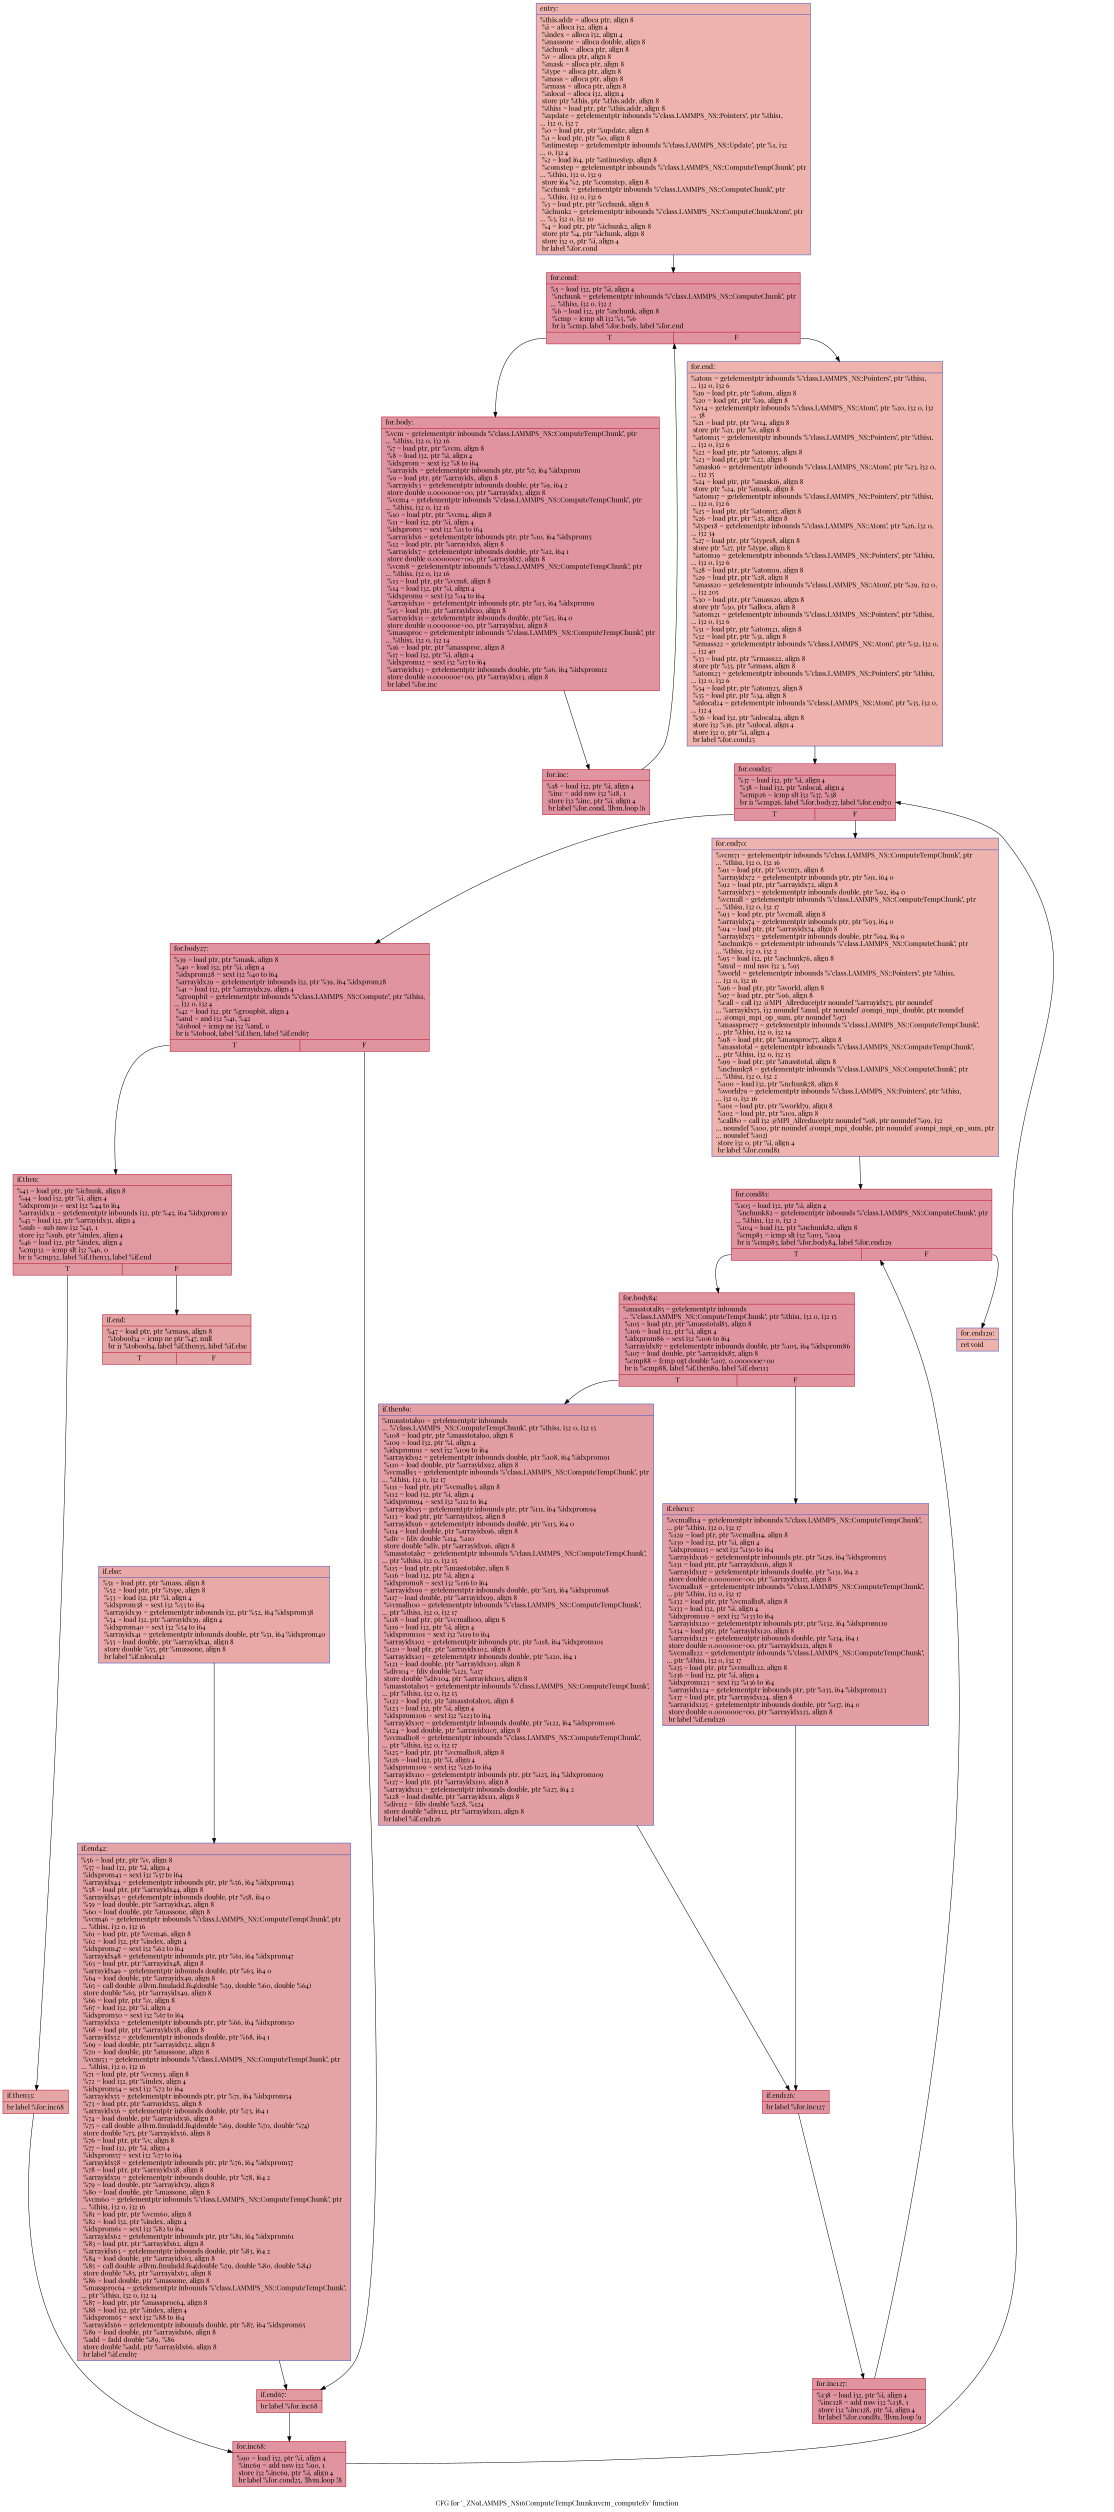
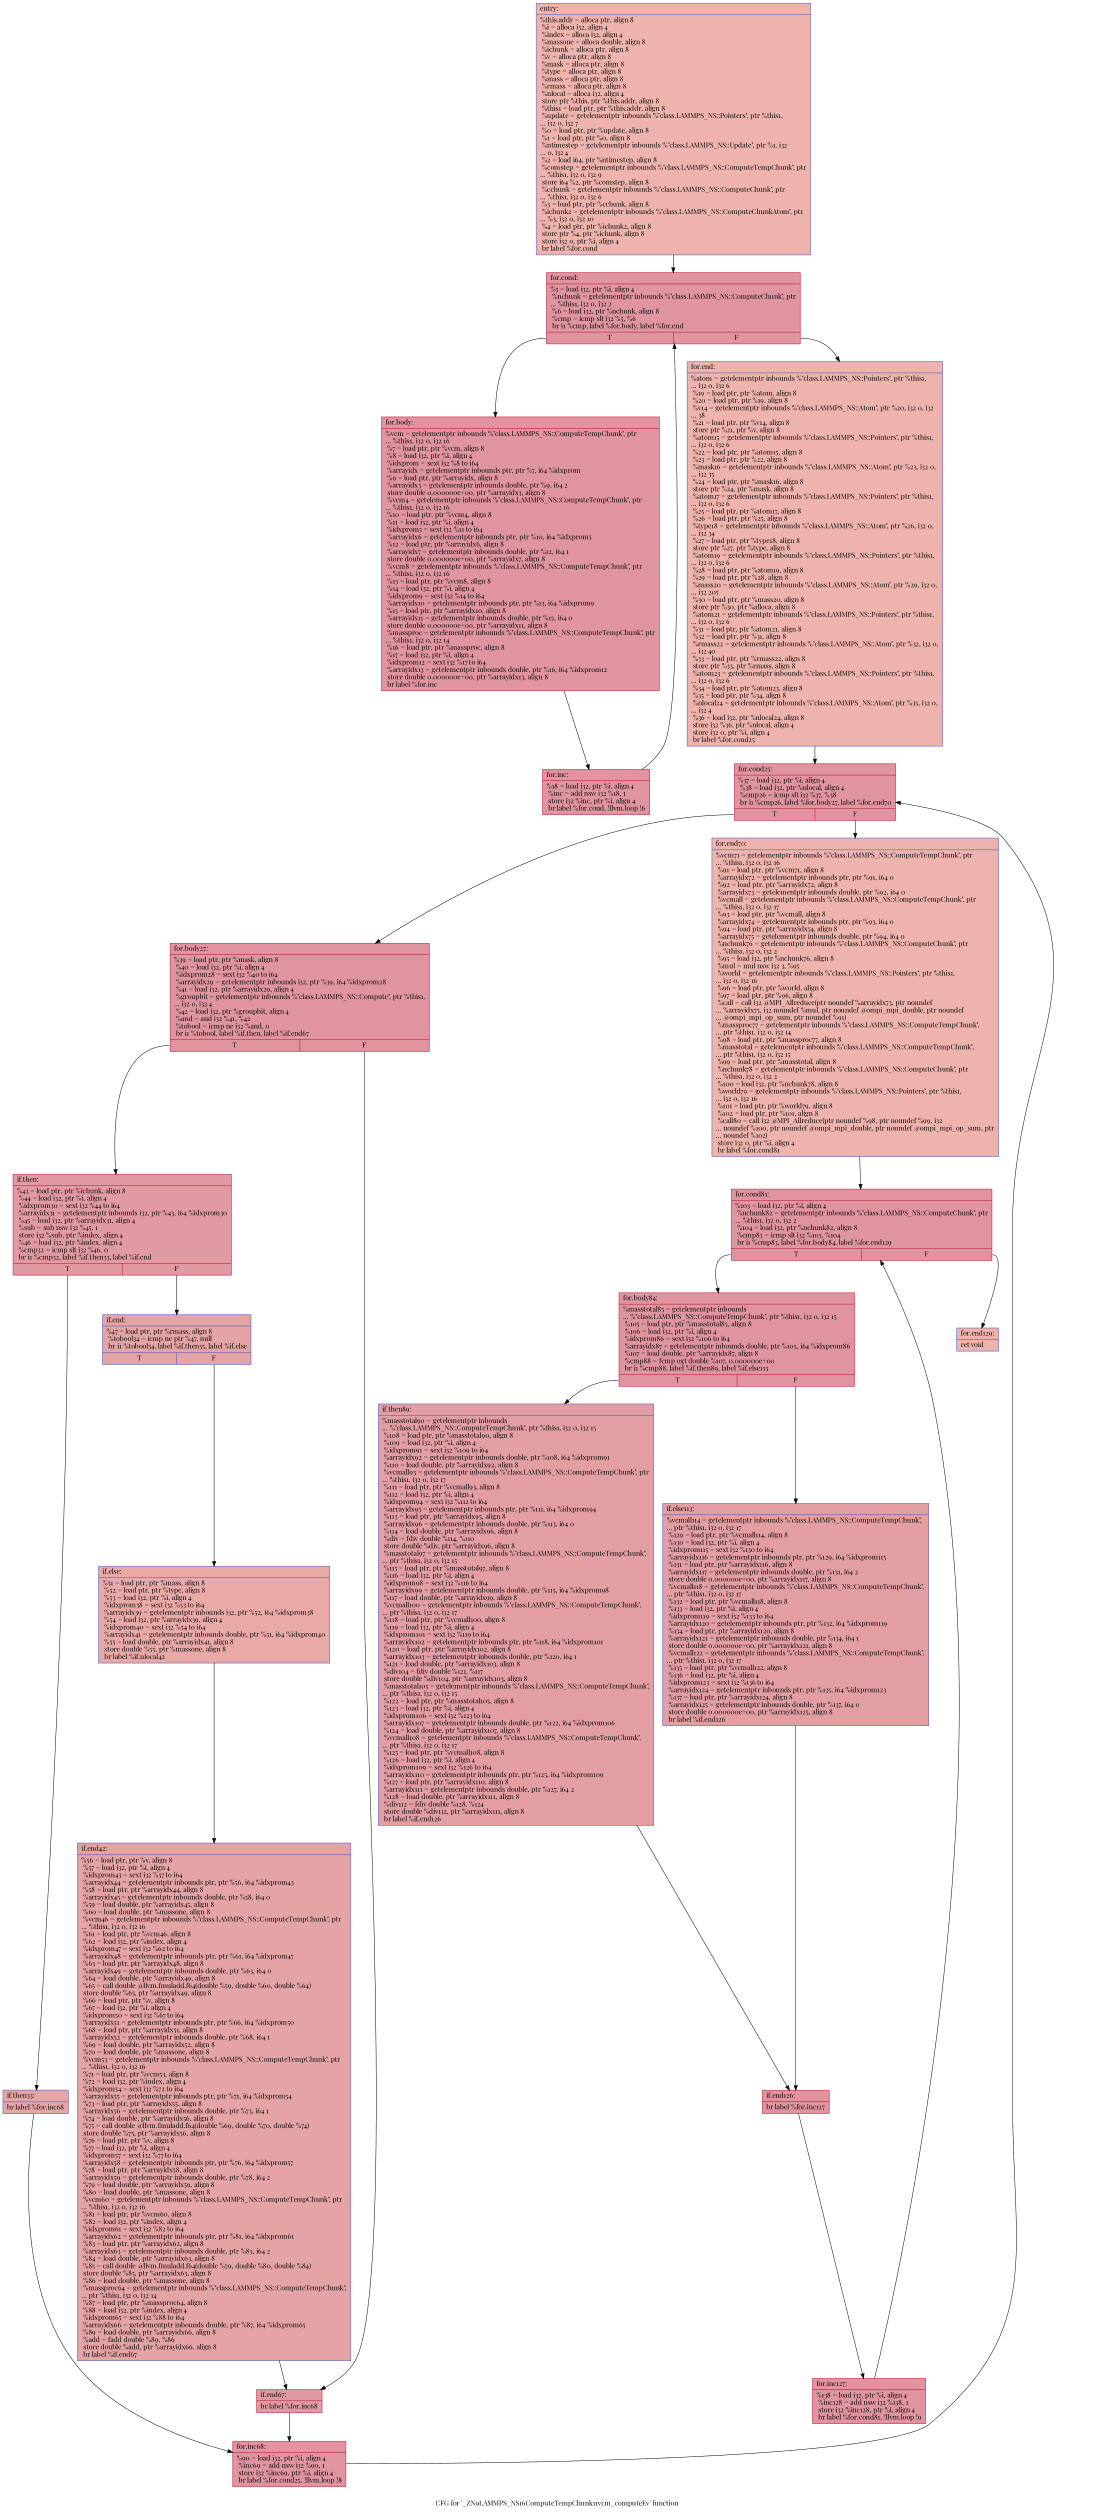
node "for.end70:": text "... @ompi_mpi_op_sum, ptr noundef %97)" -> "... @ompi_mpi_op_sum, ptr noundef %91)"
node "if.end:": color #b70d28ff -> #3d50c3ff
edge "if.end:" -> "if.else:": added
node "if.end42:": text "%68 = load ptr, ptr %arrayidx58, align 8" -> "%68 = load ptr, ptr %arrayidx51, align 8"
node "if.then33:": color #b70d28ff -> #3d50c3ff
